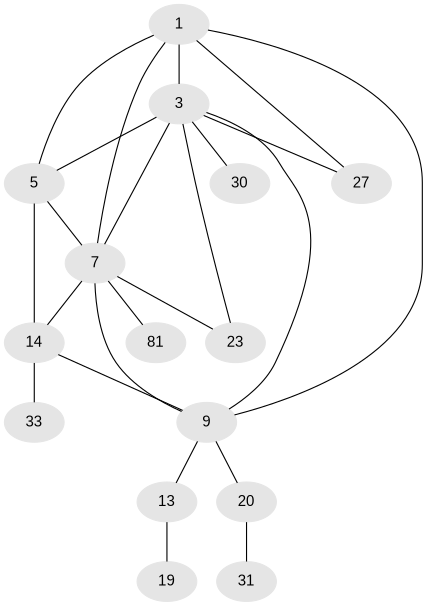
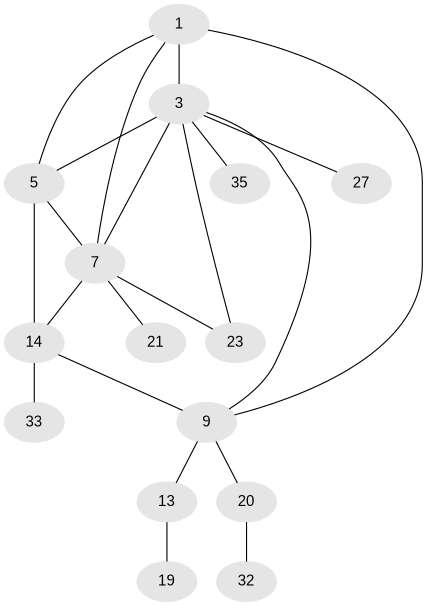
edge "1" -- "27": removed
node "30": label "30" -> "35"
node "81": label "81" -> "21"
edge "7" -- "9": removed
node "31": label "31" -> "32"
